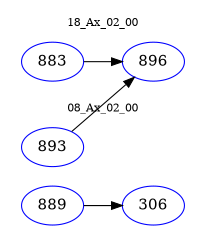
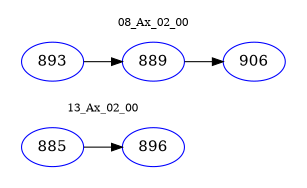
cluster "18_Ax_02_00": label "18_Ax_02_00" -> "13_Ax_02_00"
node "883": label "883" -> "885"
edge "893" -> "896": now "893" -> "889"
node "306": label "306" -> "906"
